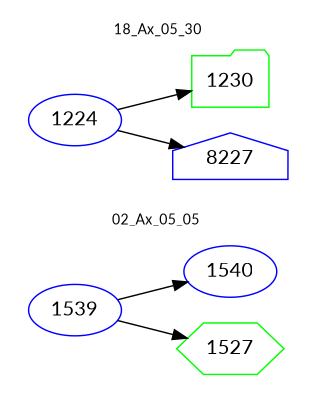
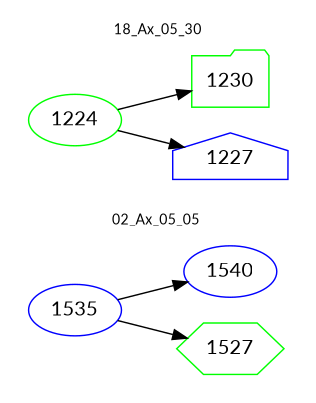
node "1224": color blue -> green
node "8227": label "8227" -> "1227"
node "1539": label "1539" -> "1535"
